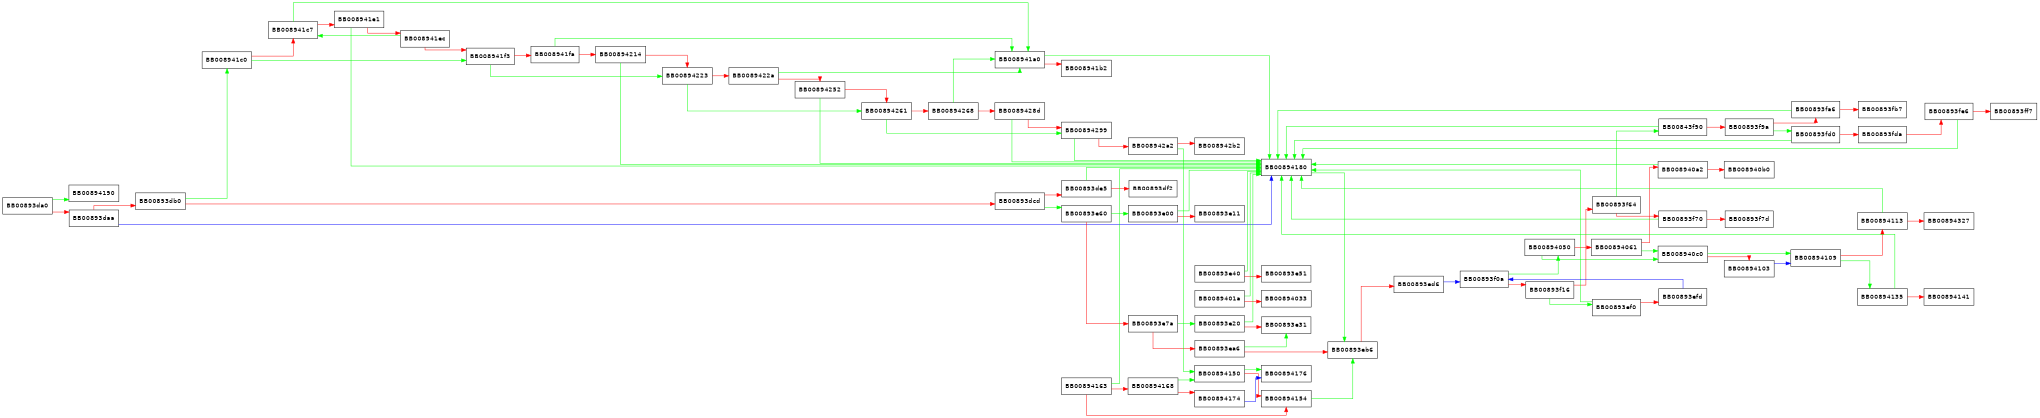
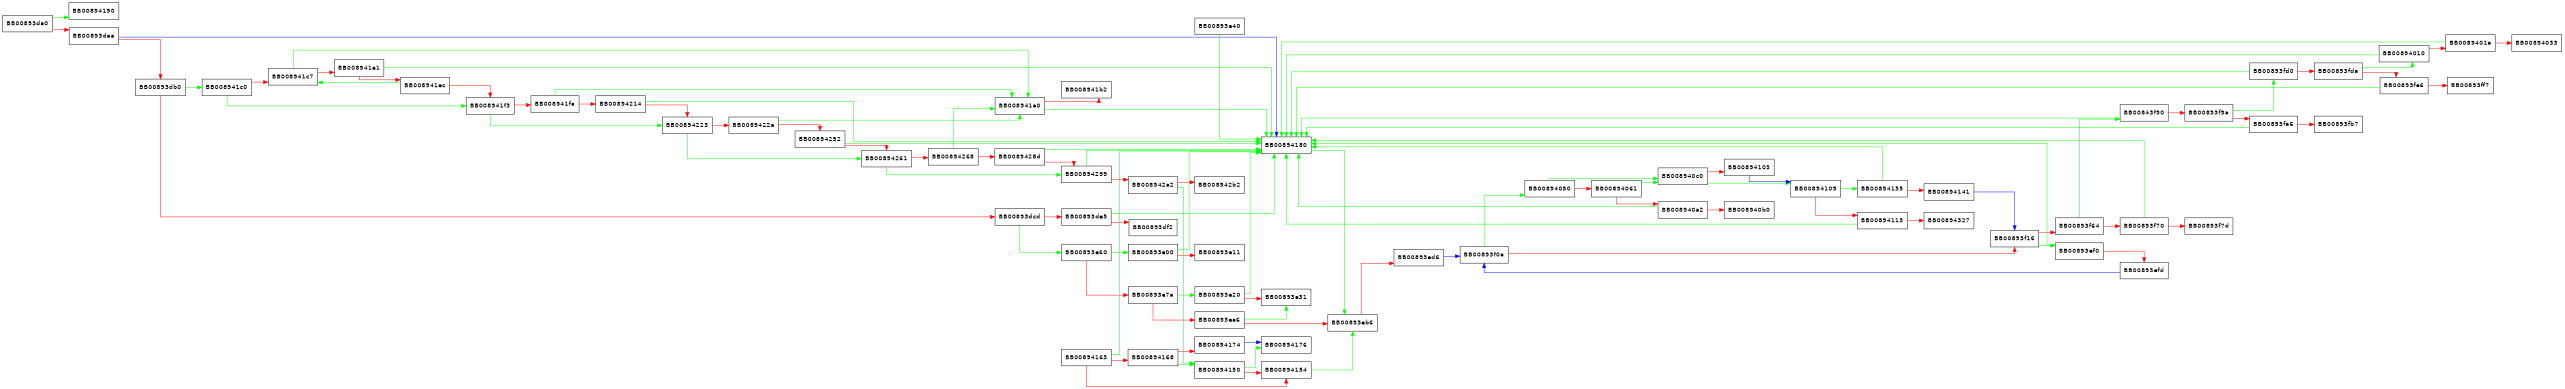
node "BB00894010": added
edge "BB00894141" -> "BB00893f16": added
node "BB00893e51": removed
